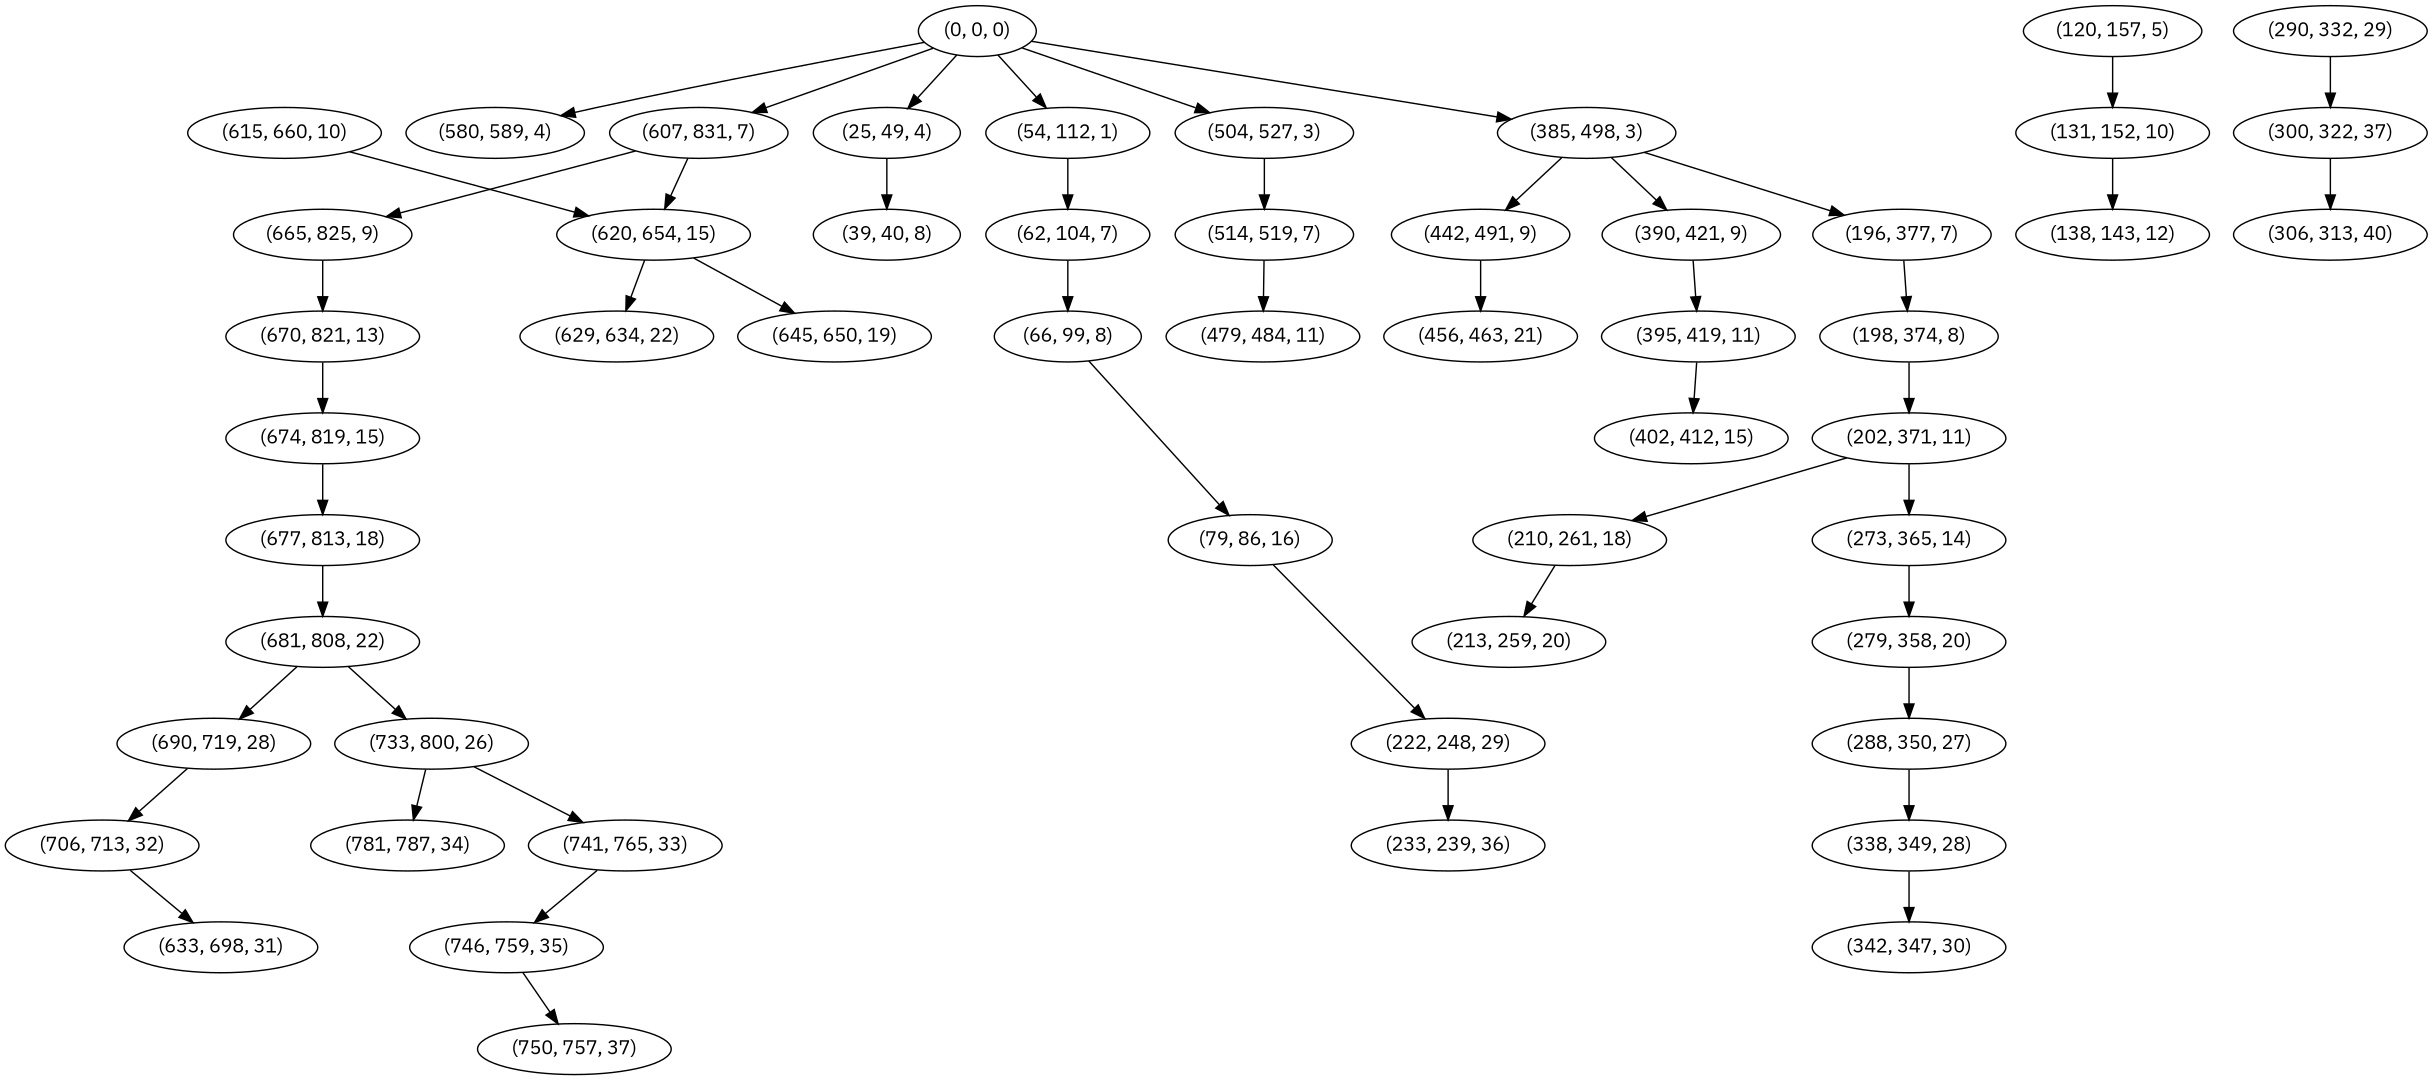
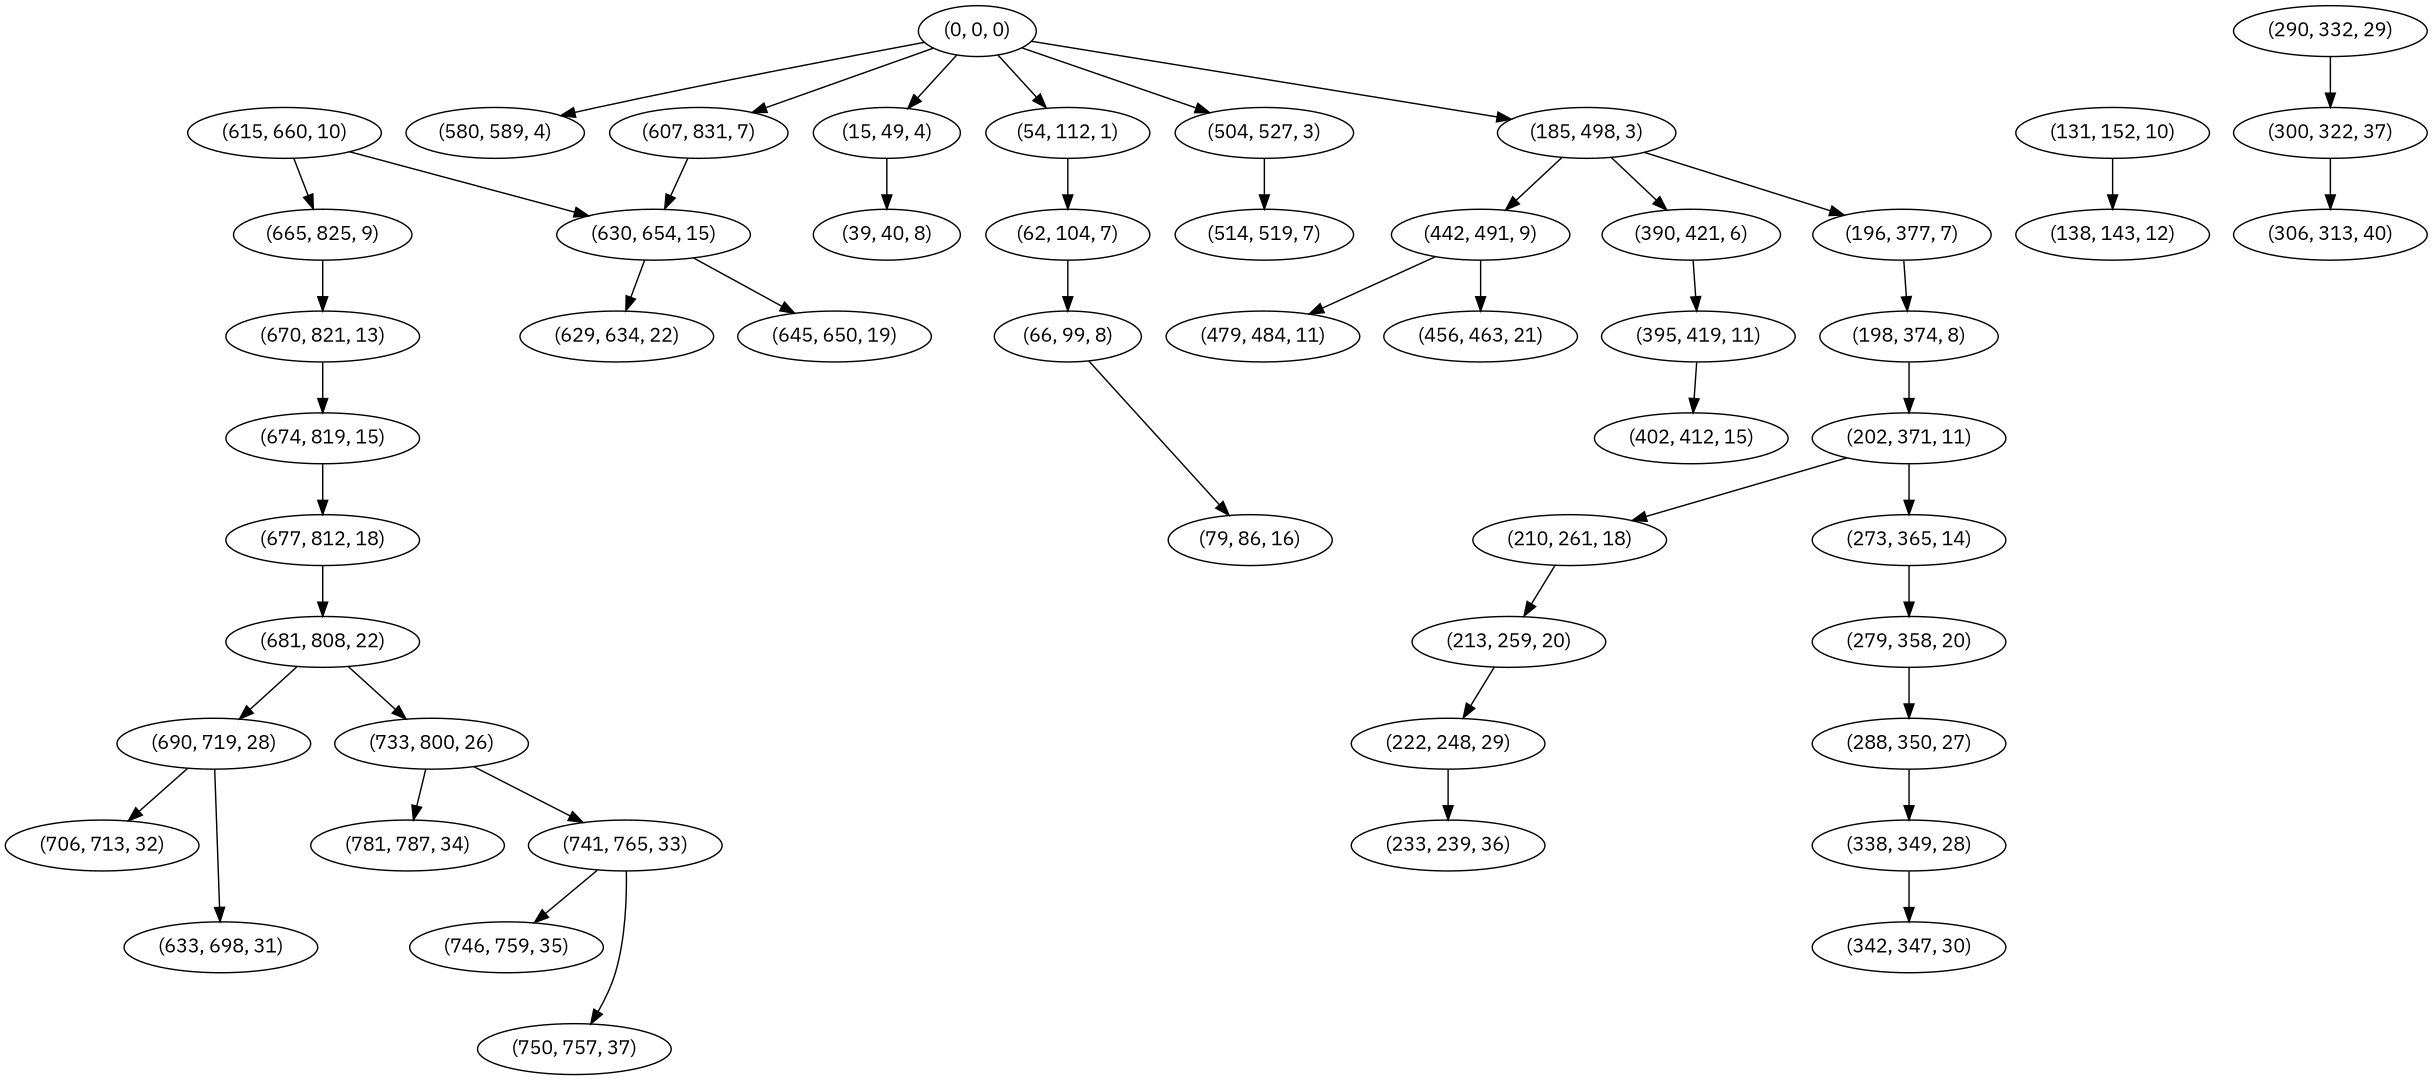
node "(120, 157, 5)": removed
node "(25, 49, 4)": label "(25, 49, 4)" -> "(15, 49, 4)"
node "(385, 498, 3)": label "(385, 498, 3)" -> "(185, 498, 3)"
edge "(607, 831, 7)" -> "(665, 825, 9)": now "(615, 660, 10)" -> "(665, 825, 9)"
node "(620, 654, 15)": label "(620, 654, 15)" -> "(630, 654, 15)"
node "(390, 421, 9)": label "(390, 421, 9)" -> "(390, 421, 6)"
edge "(514, 519, 7)" -> "(479, 484, 11)": now "(442, 491, 9)" -> "(479, 484, 11)"
node "(677, 813, 18)": label "(677, 813, 18)" -> "(677, 812, 18)"
edge "(79, 86, 16)" -> "(222, 248, 29)": now "(213, 259, 20)" -> "(222, 248, 29)"
edge "(706, 713, 32)" -> "(633, 698, 31)": now "(690, 719, 28)" -> "(633, 698, 31)"
edge "(746, 759, 35)" -> "(750, 757, 37)": now "(741, 765, 33)" -> "(750, 757, 37)"
